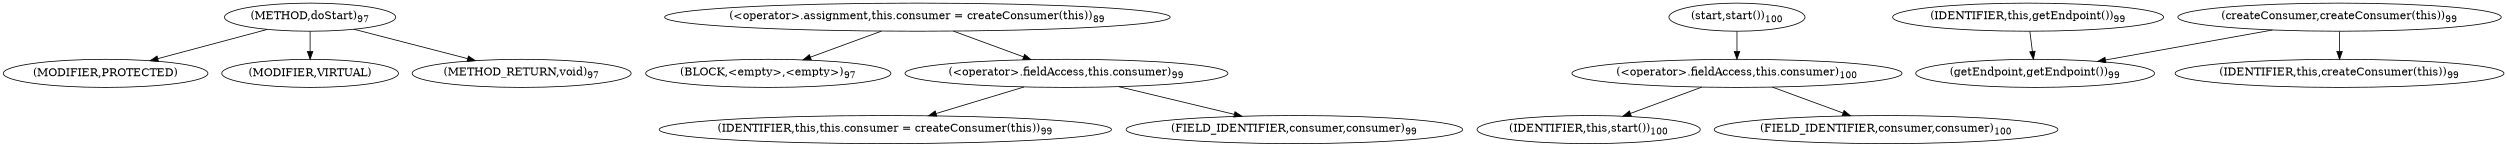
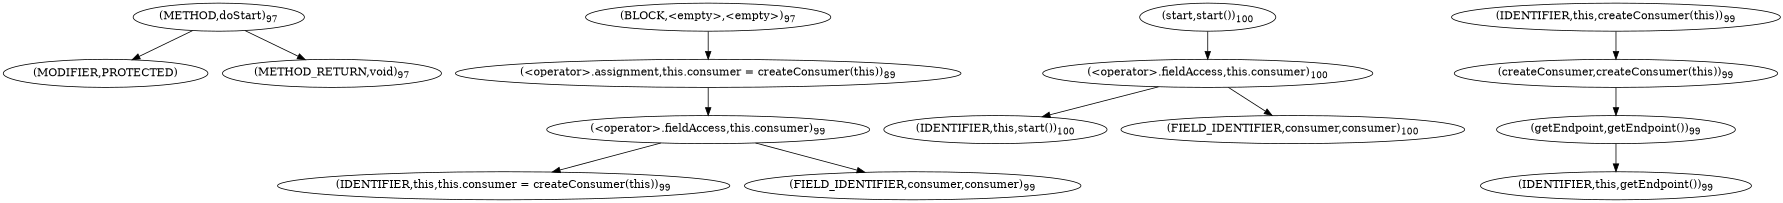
edge "(IDENTIFIER,this,getEndpoint())" -> "(getEndpoint,getEndpoint())": reversed
edge "(createConsumer,createConsumer(this))" -> "(IDENTIFIER,this,createConsumer(this))": reversed
edge "(<operator>.assignment,this.consumer = createConsumer(this))" -> "(BLOCK,<empty>,<empty>)": reversed
node "(MODIFIER,VIRTUAL)": removed
